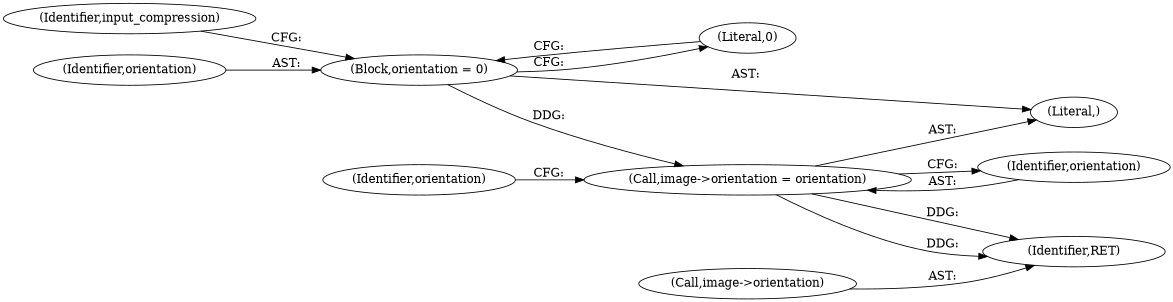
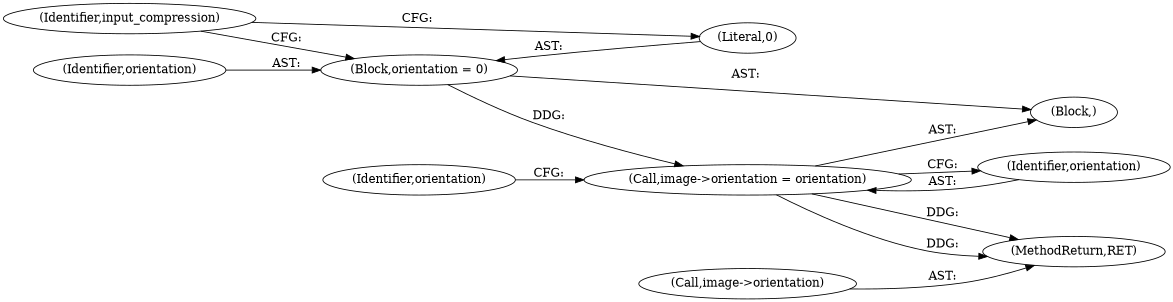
edge "(Literal,0)" -> "(Block,orientation = 0)": label "CFG: " -> "AST: "
edge "(Block,orientation = 0)" -> "(Literal,0)": now "(Identifier,input_compression)" -> "(Literal,0)"
node "(Literal,)": label "(Literal,)" -> "(Block,)"
node "(Identifier,RET)": label "(Identifier,RET)" -> "(MethodReturn,RET)"
